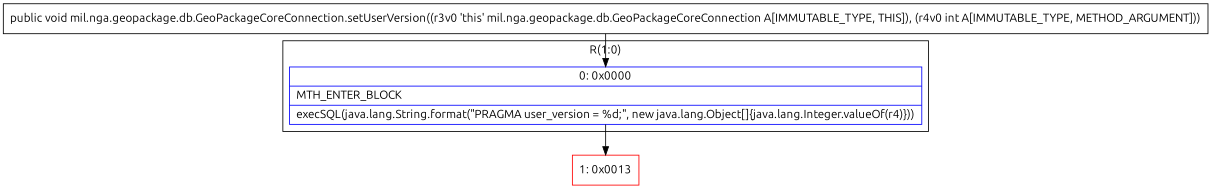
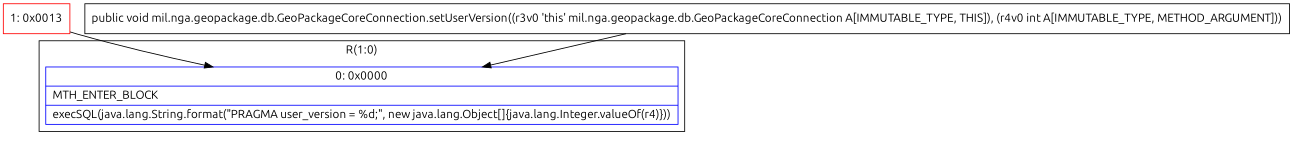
edge "0: 0x0000" -> "1: 0x0013": reversed
